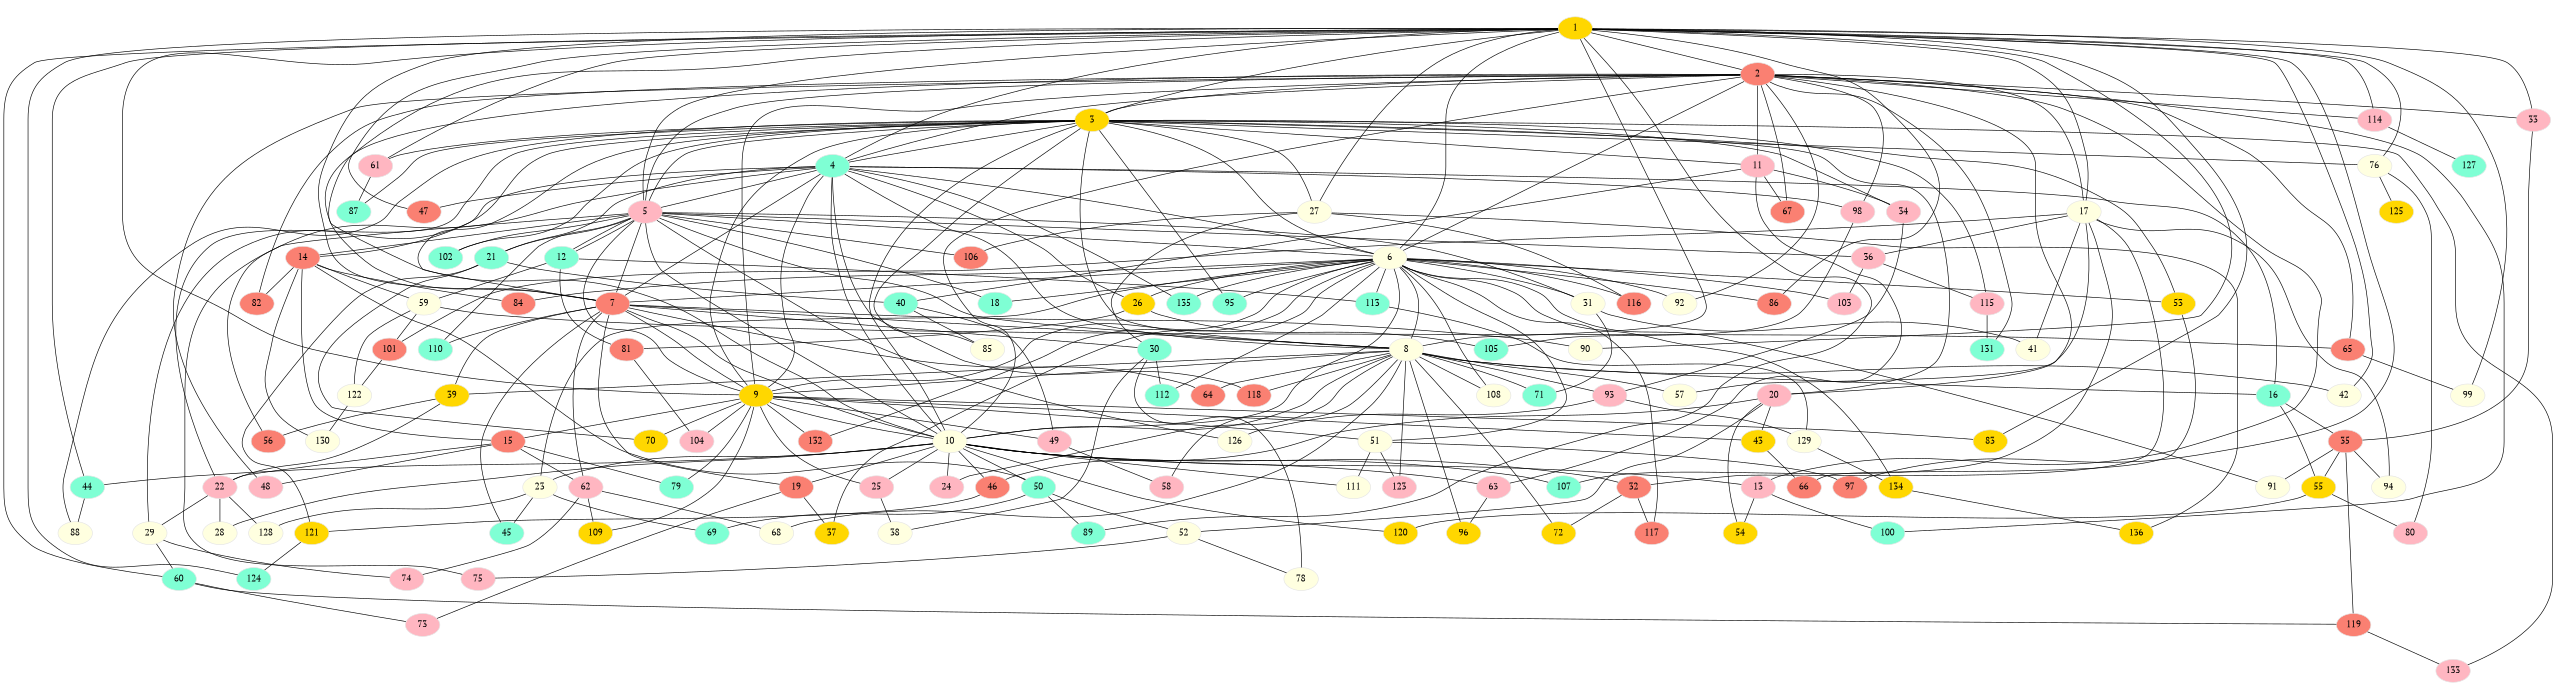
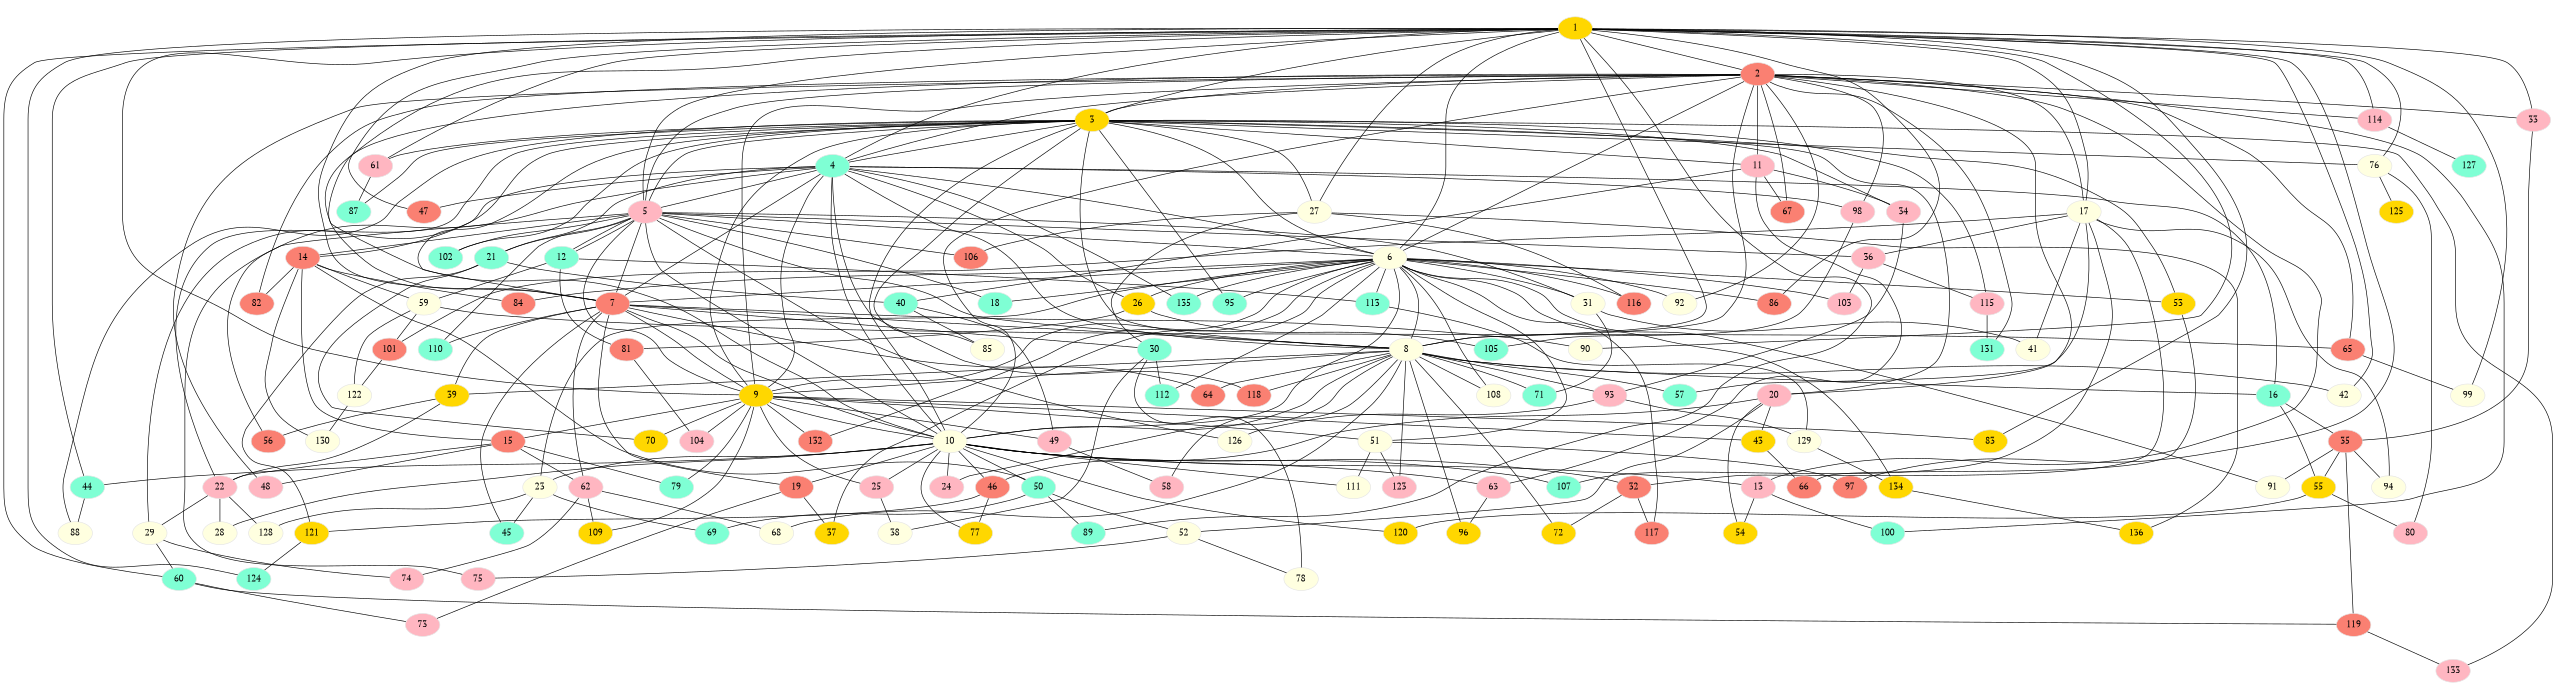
edge "2" -- "8": added
node "57": fillcolor lightyellow -> aquamarine
node "77": added
